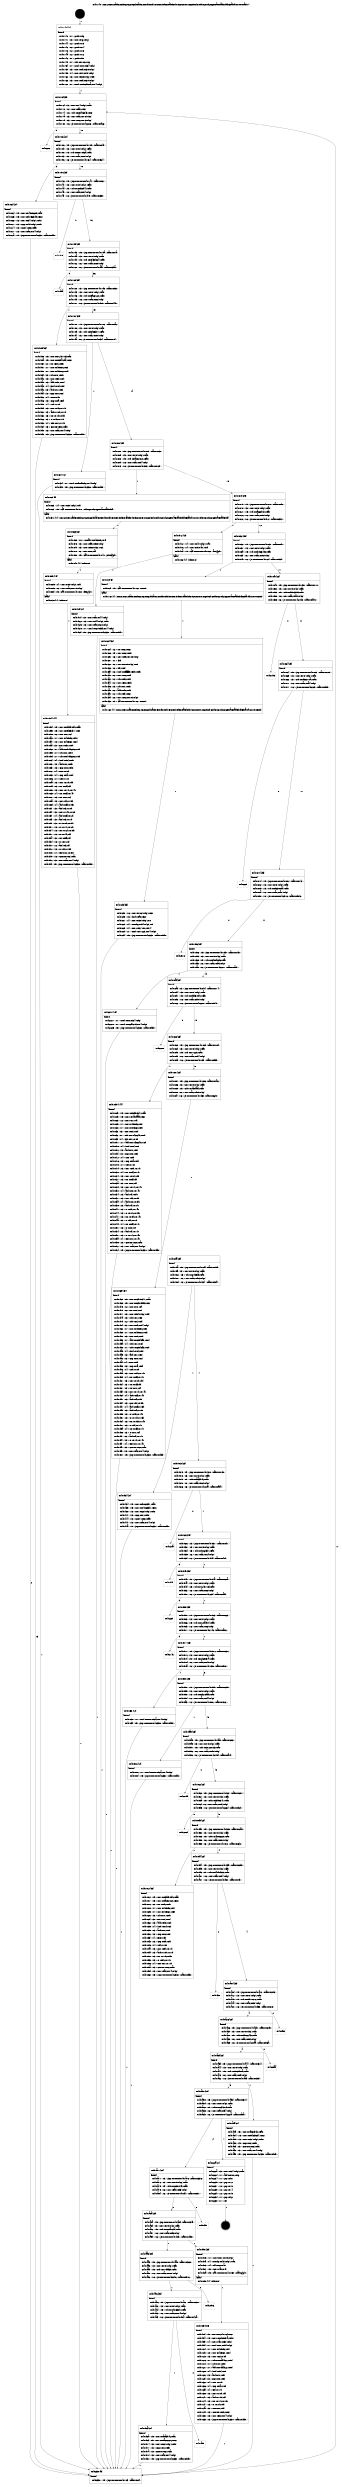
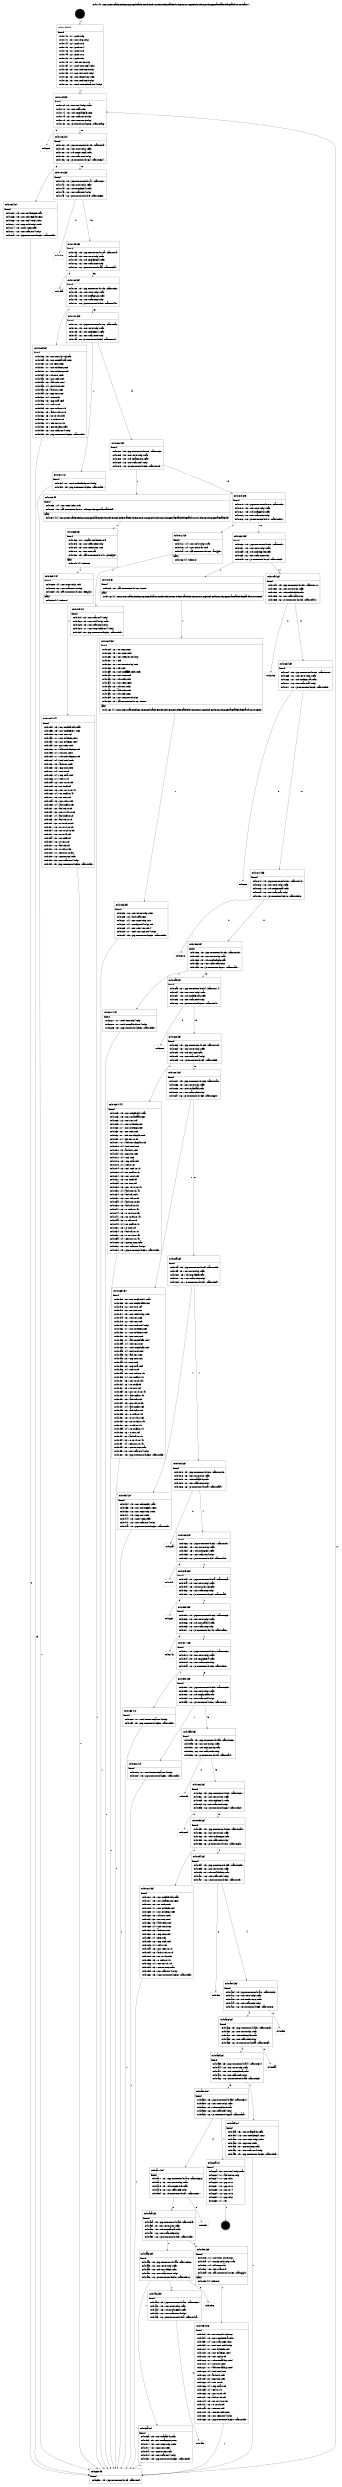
edge "0x4018e1 [25]" -> "0x4018fa [25]": added, label "8"
edge "0x401e12 [83]" -> "0x402330 [5]": added, label "1"
edge "0x401abc [25]" -> "0x401b6a [27]": now "0x401aa3 [25]" -> "0x401b6a [27]"
